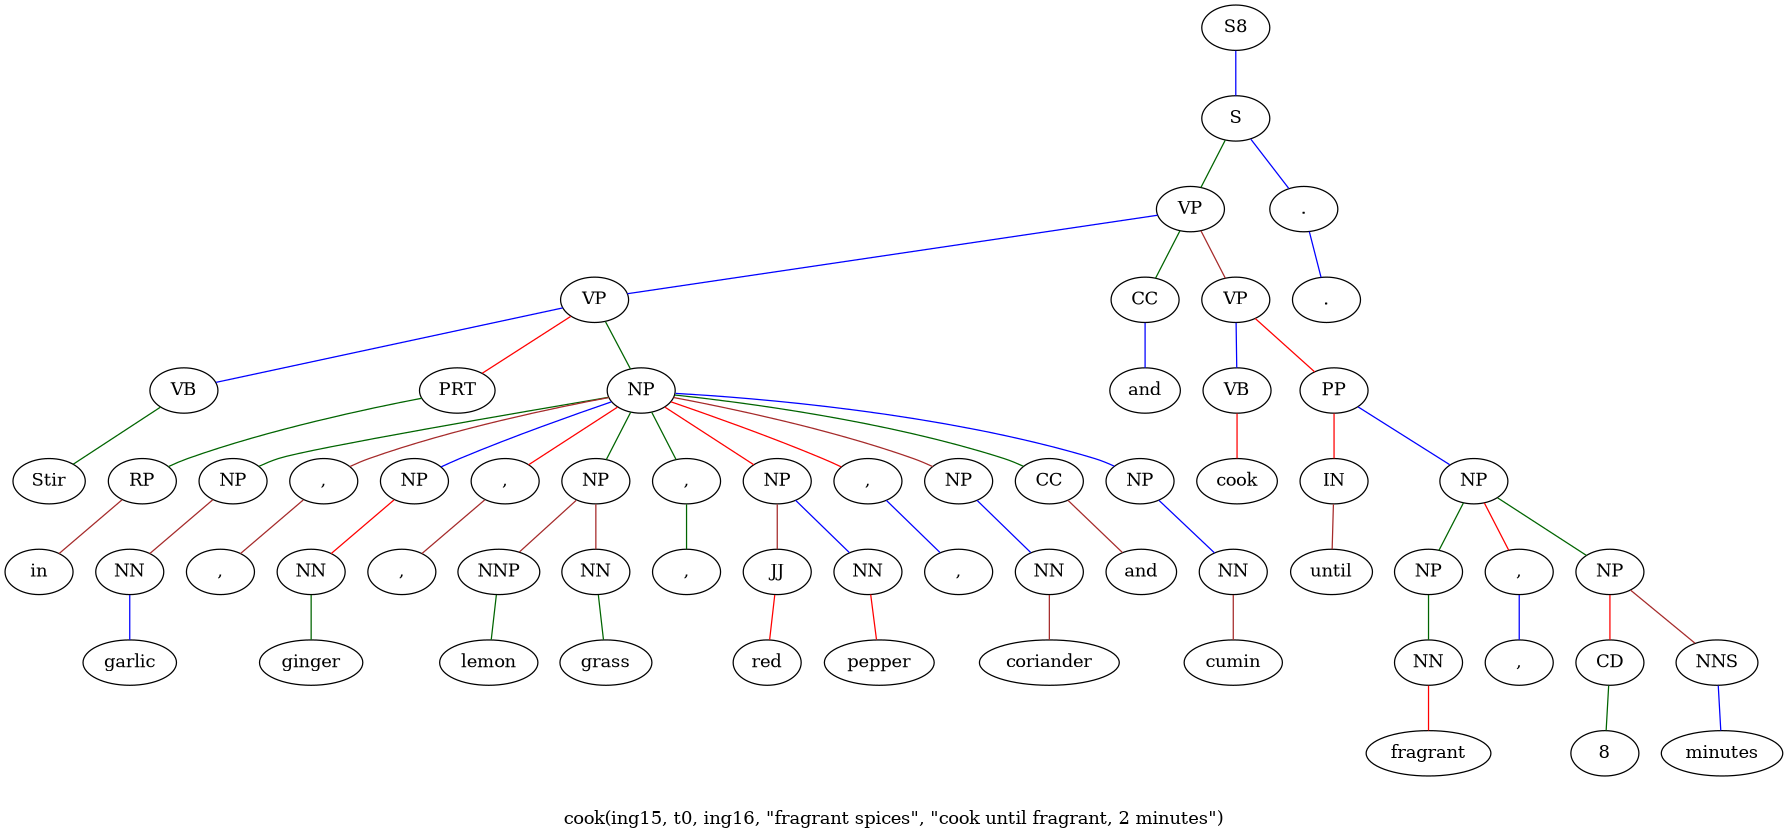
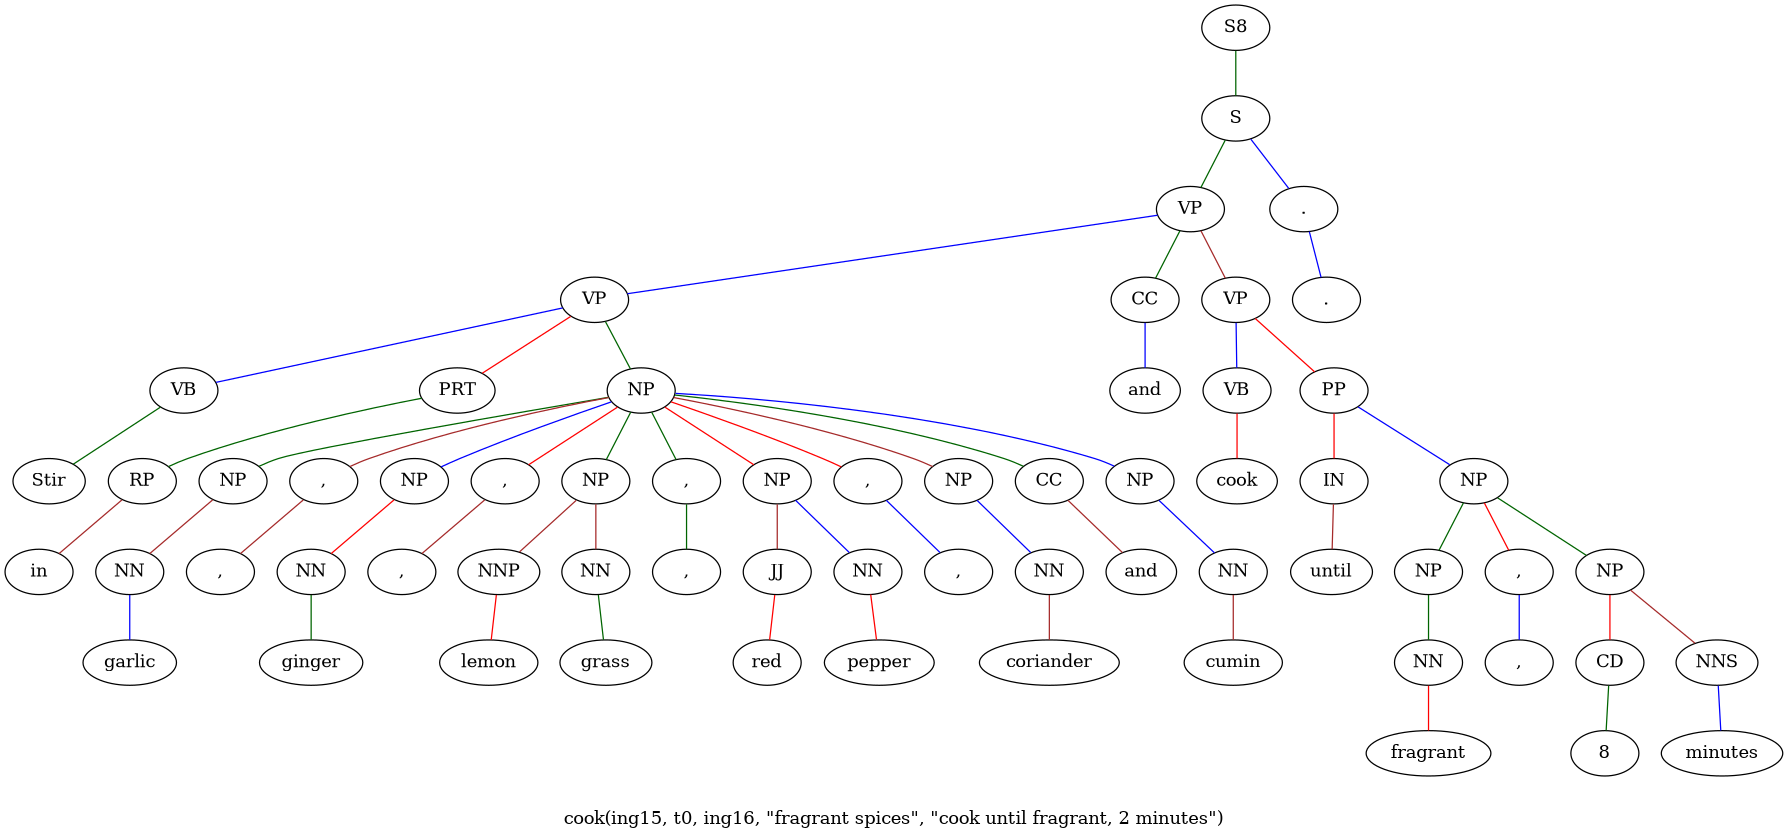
edge "S8" -- "S": color blue -> darkgreen
edge "NNP" -- "lemon": color darkgreen -> red
